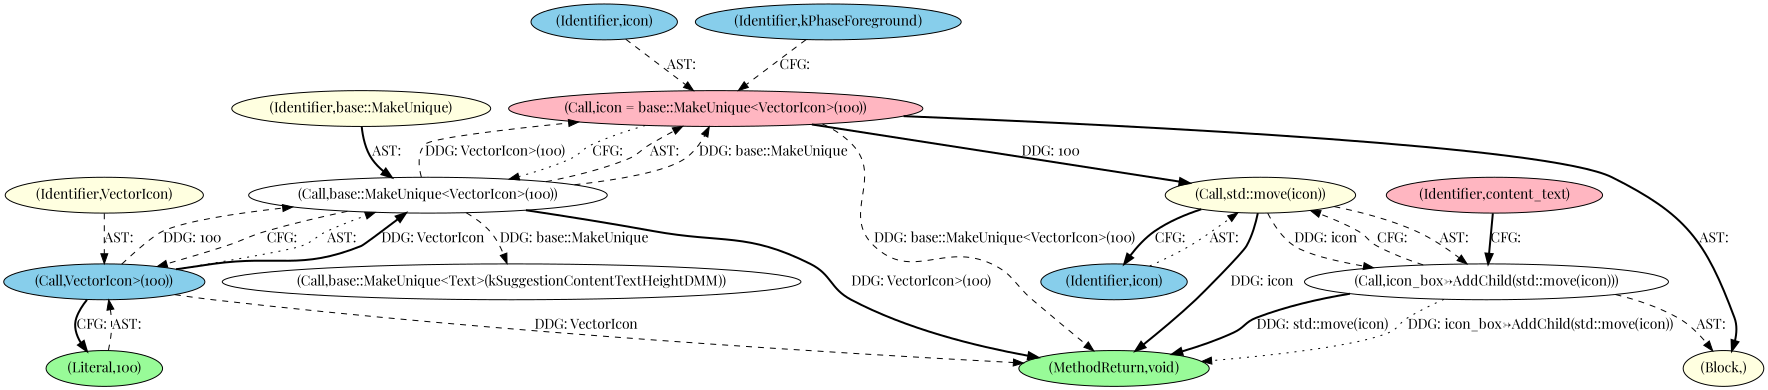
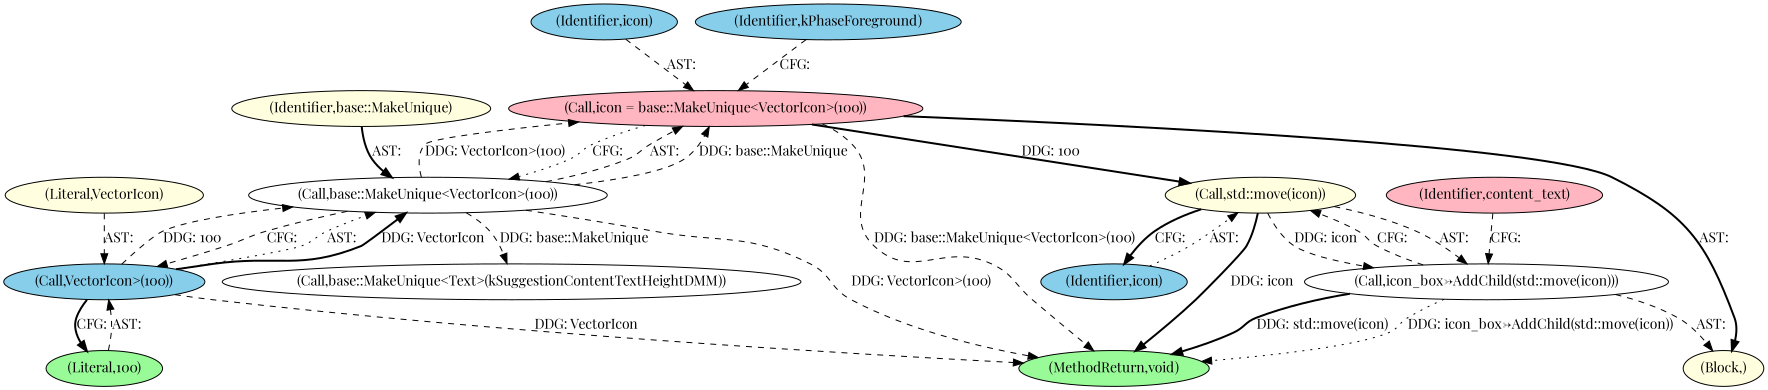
node "(Identifier,VectorIcon)": label "(Identifier,VectorIcon)" -> "(Literal,VectorIcon)"
edge "(Identifier,content_text)" -> "(Call,icon_box->AddChild(std::move(icon)))": style bold -> dashed
edge "(Call,base::MakeUnique<VectorIcon>(100))" -> "(MethodReturn,void)": style bold -> dashed
